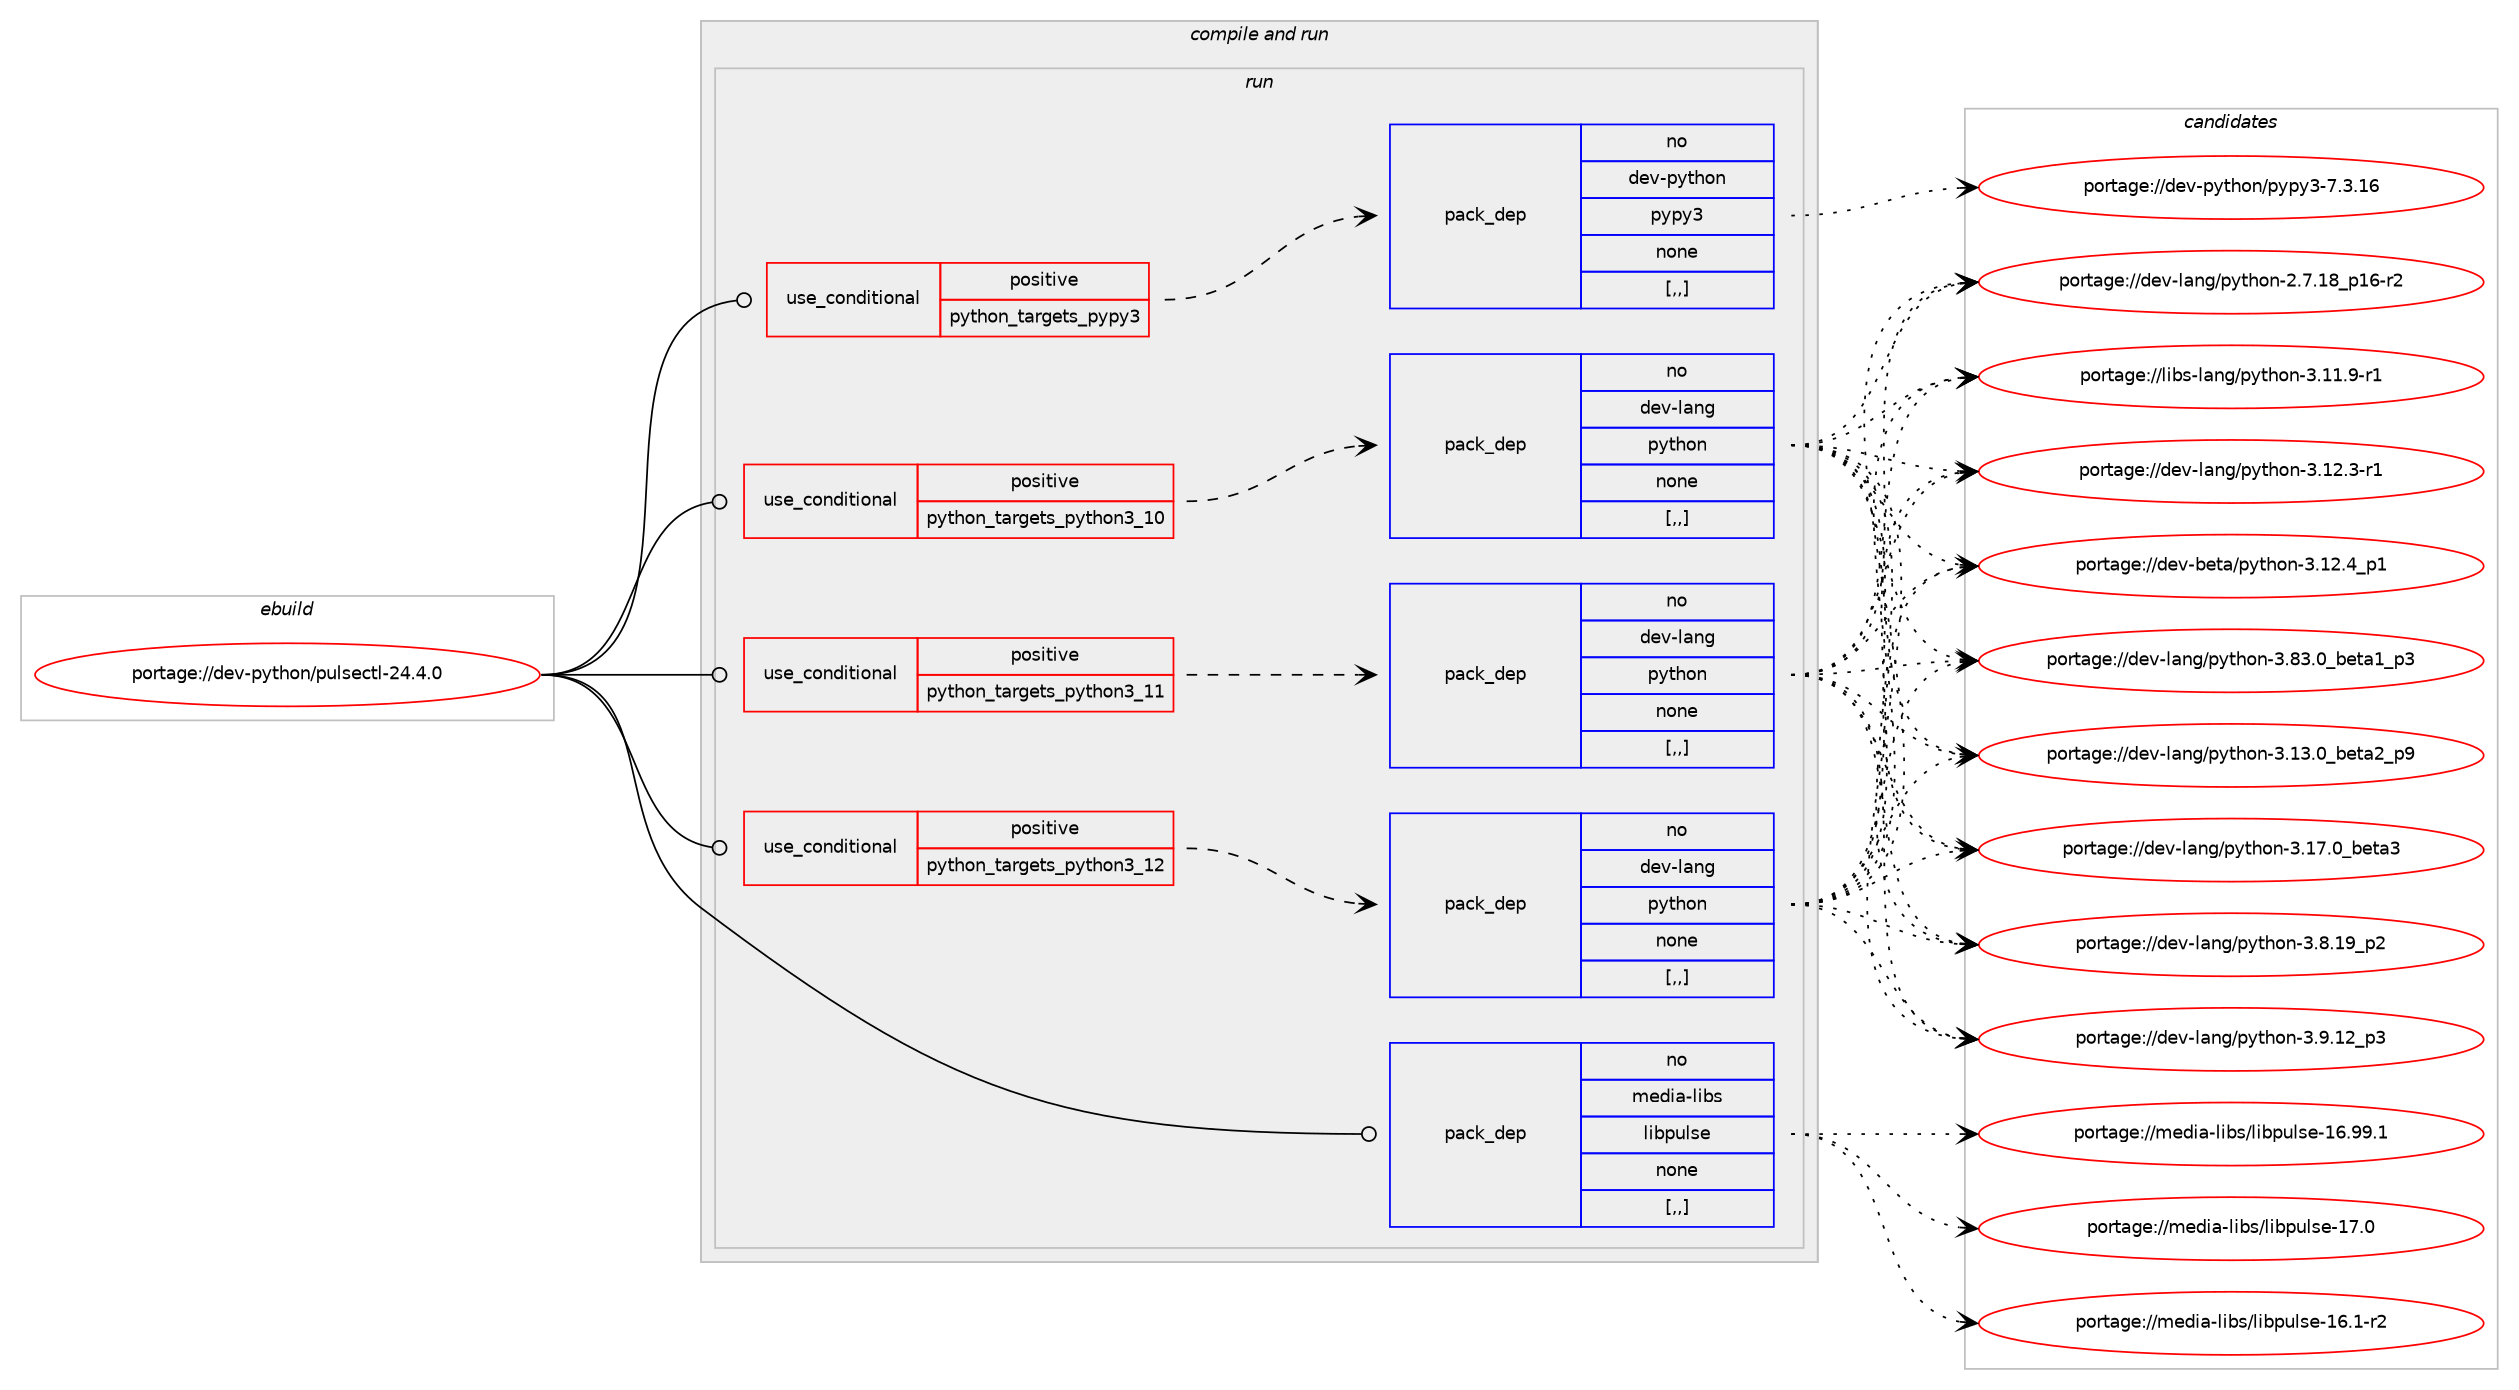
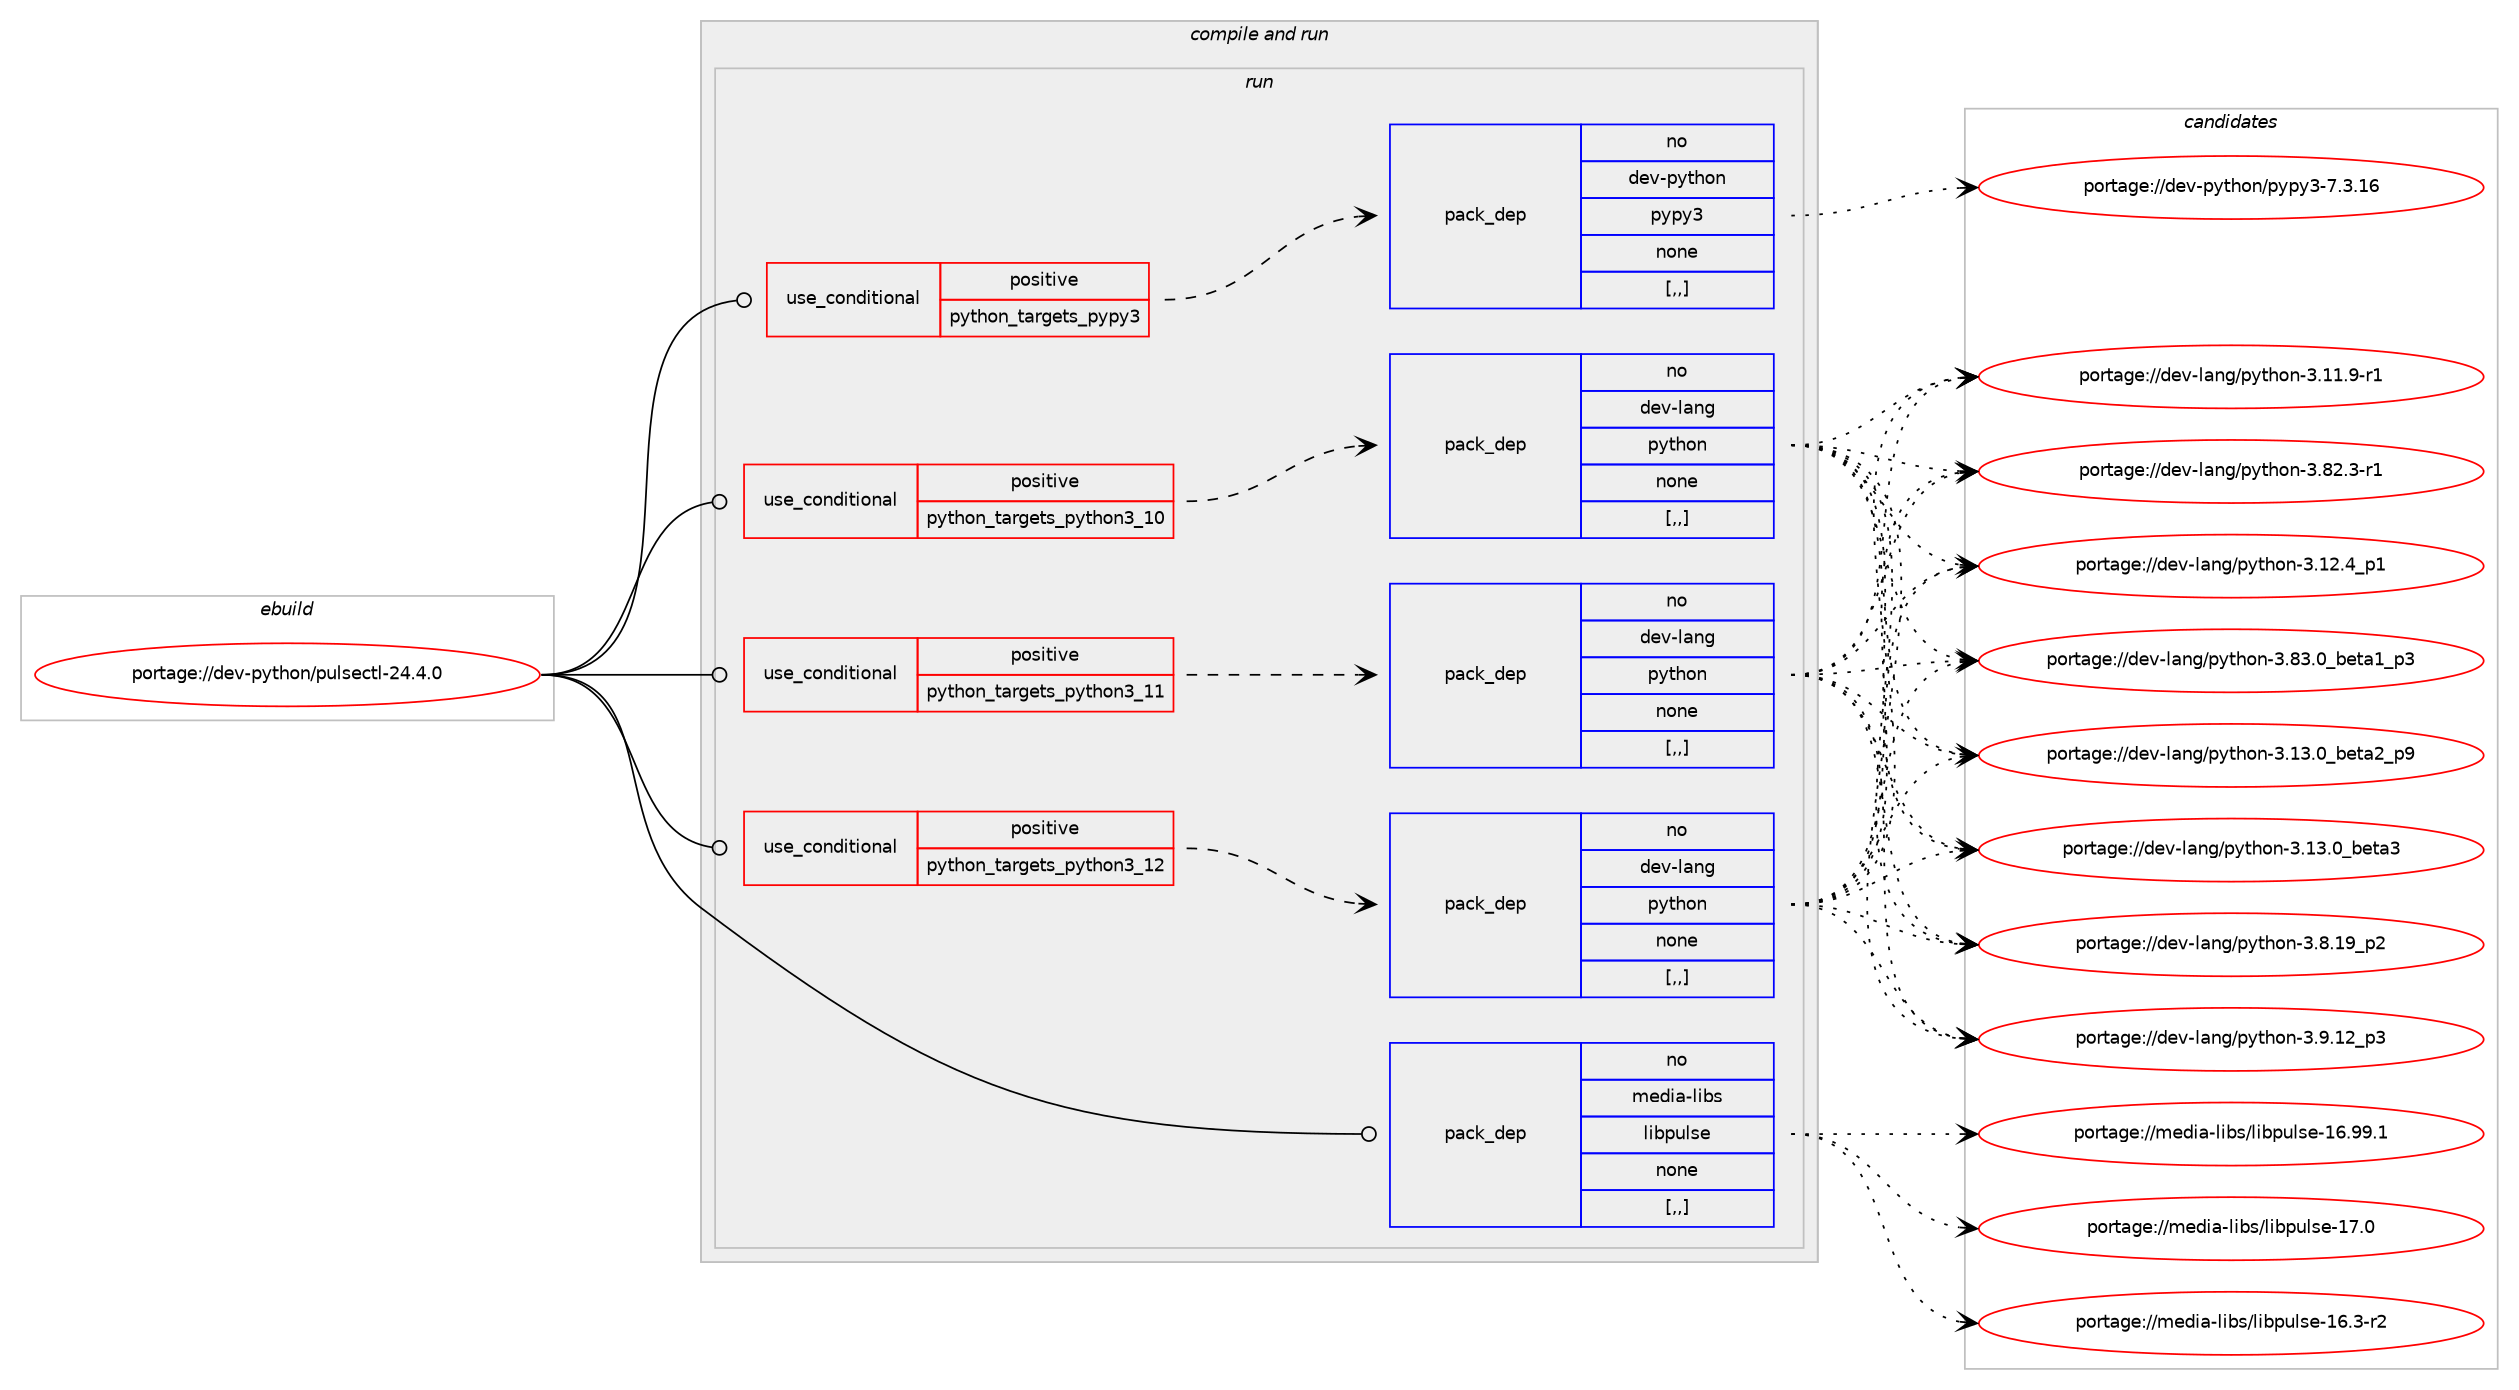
node "portage://dev-lang/python-2.7.18_p16-r2": removed
node "portage://libs-lang/python-3.11.9-r1": label "portage://libs-lang/python-3.11.9-r1" -> "portage://dev-lang/python-3.11.9-r1"
node "portage://dev-lang/python-3.12.3-r1": label "portage://dev-lang/python-3.12.3-r1" -> "portage://dev-lang/python-3.82.3-r1"
node "portage://dev-beta/python-3.12.4_p1": label "portage://dev-beta/python-3.12.4_p1" -> "portage://dev-lang/python-3.12.4_p1"
node "portage://dev-lang/python-3.17.0_beta3": label "portage://dev-lang/python-3.17.0_beta3" -> "portage://dev-lang/python-3.13.0_beta3"
node "portage://media-libs/libpulse-16.1-r2": label "portage://media-libs/libpulse-16.1-r2" -> "portage://media-libs/libpulse-16.3-r2"
